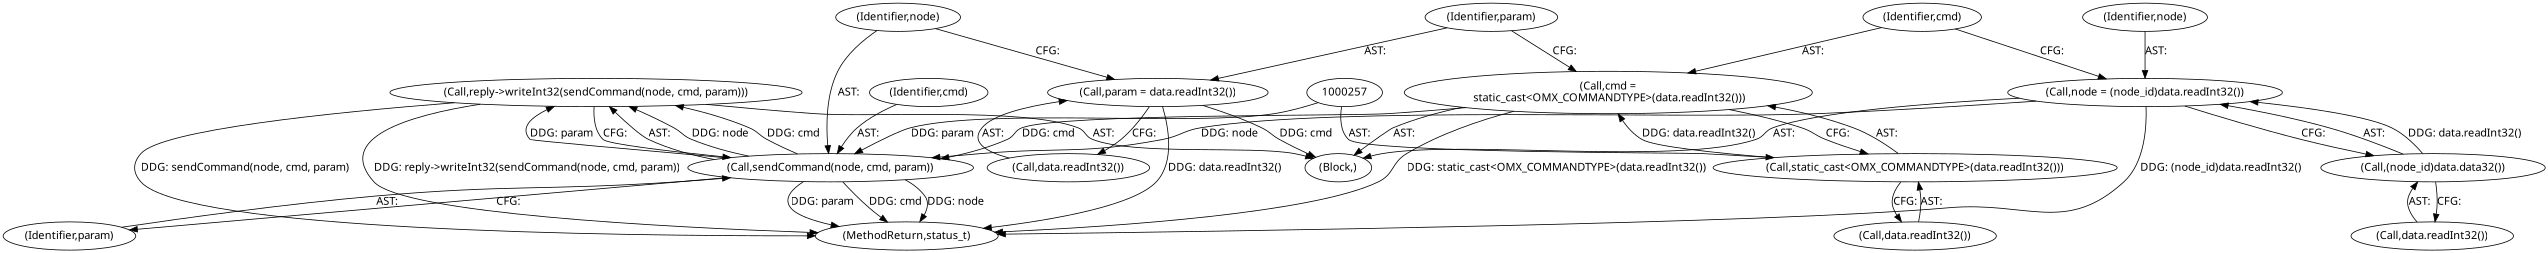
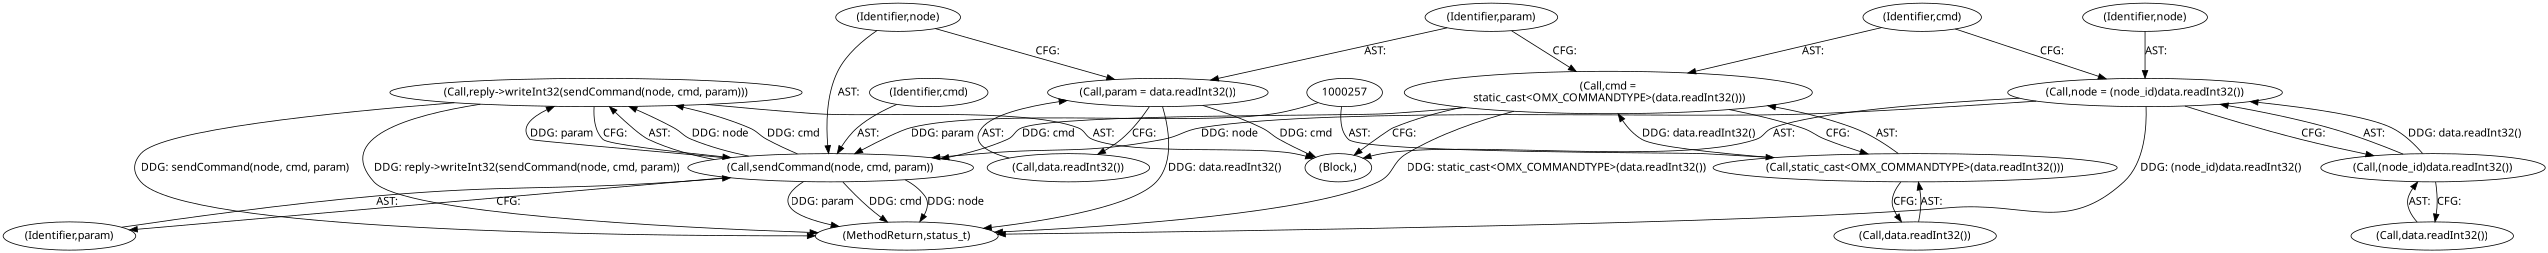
edge "(Call,cmd = static_cast<OMX_COMMANDTYPE>(data.readInt32()))" -> "(Block,)": label "AST: " -> "CFG: "
node "(Call,(node_id)data.data32())": label "(Call,(node_id)data.data32())" -> "(Call,(node_id)data.readInt32())"
